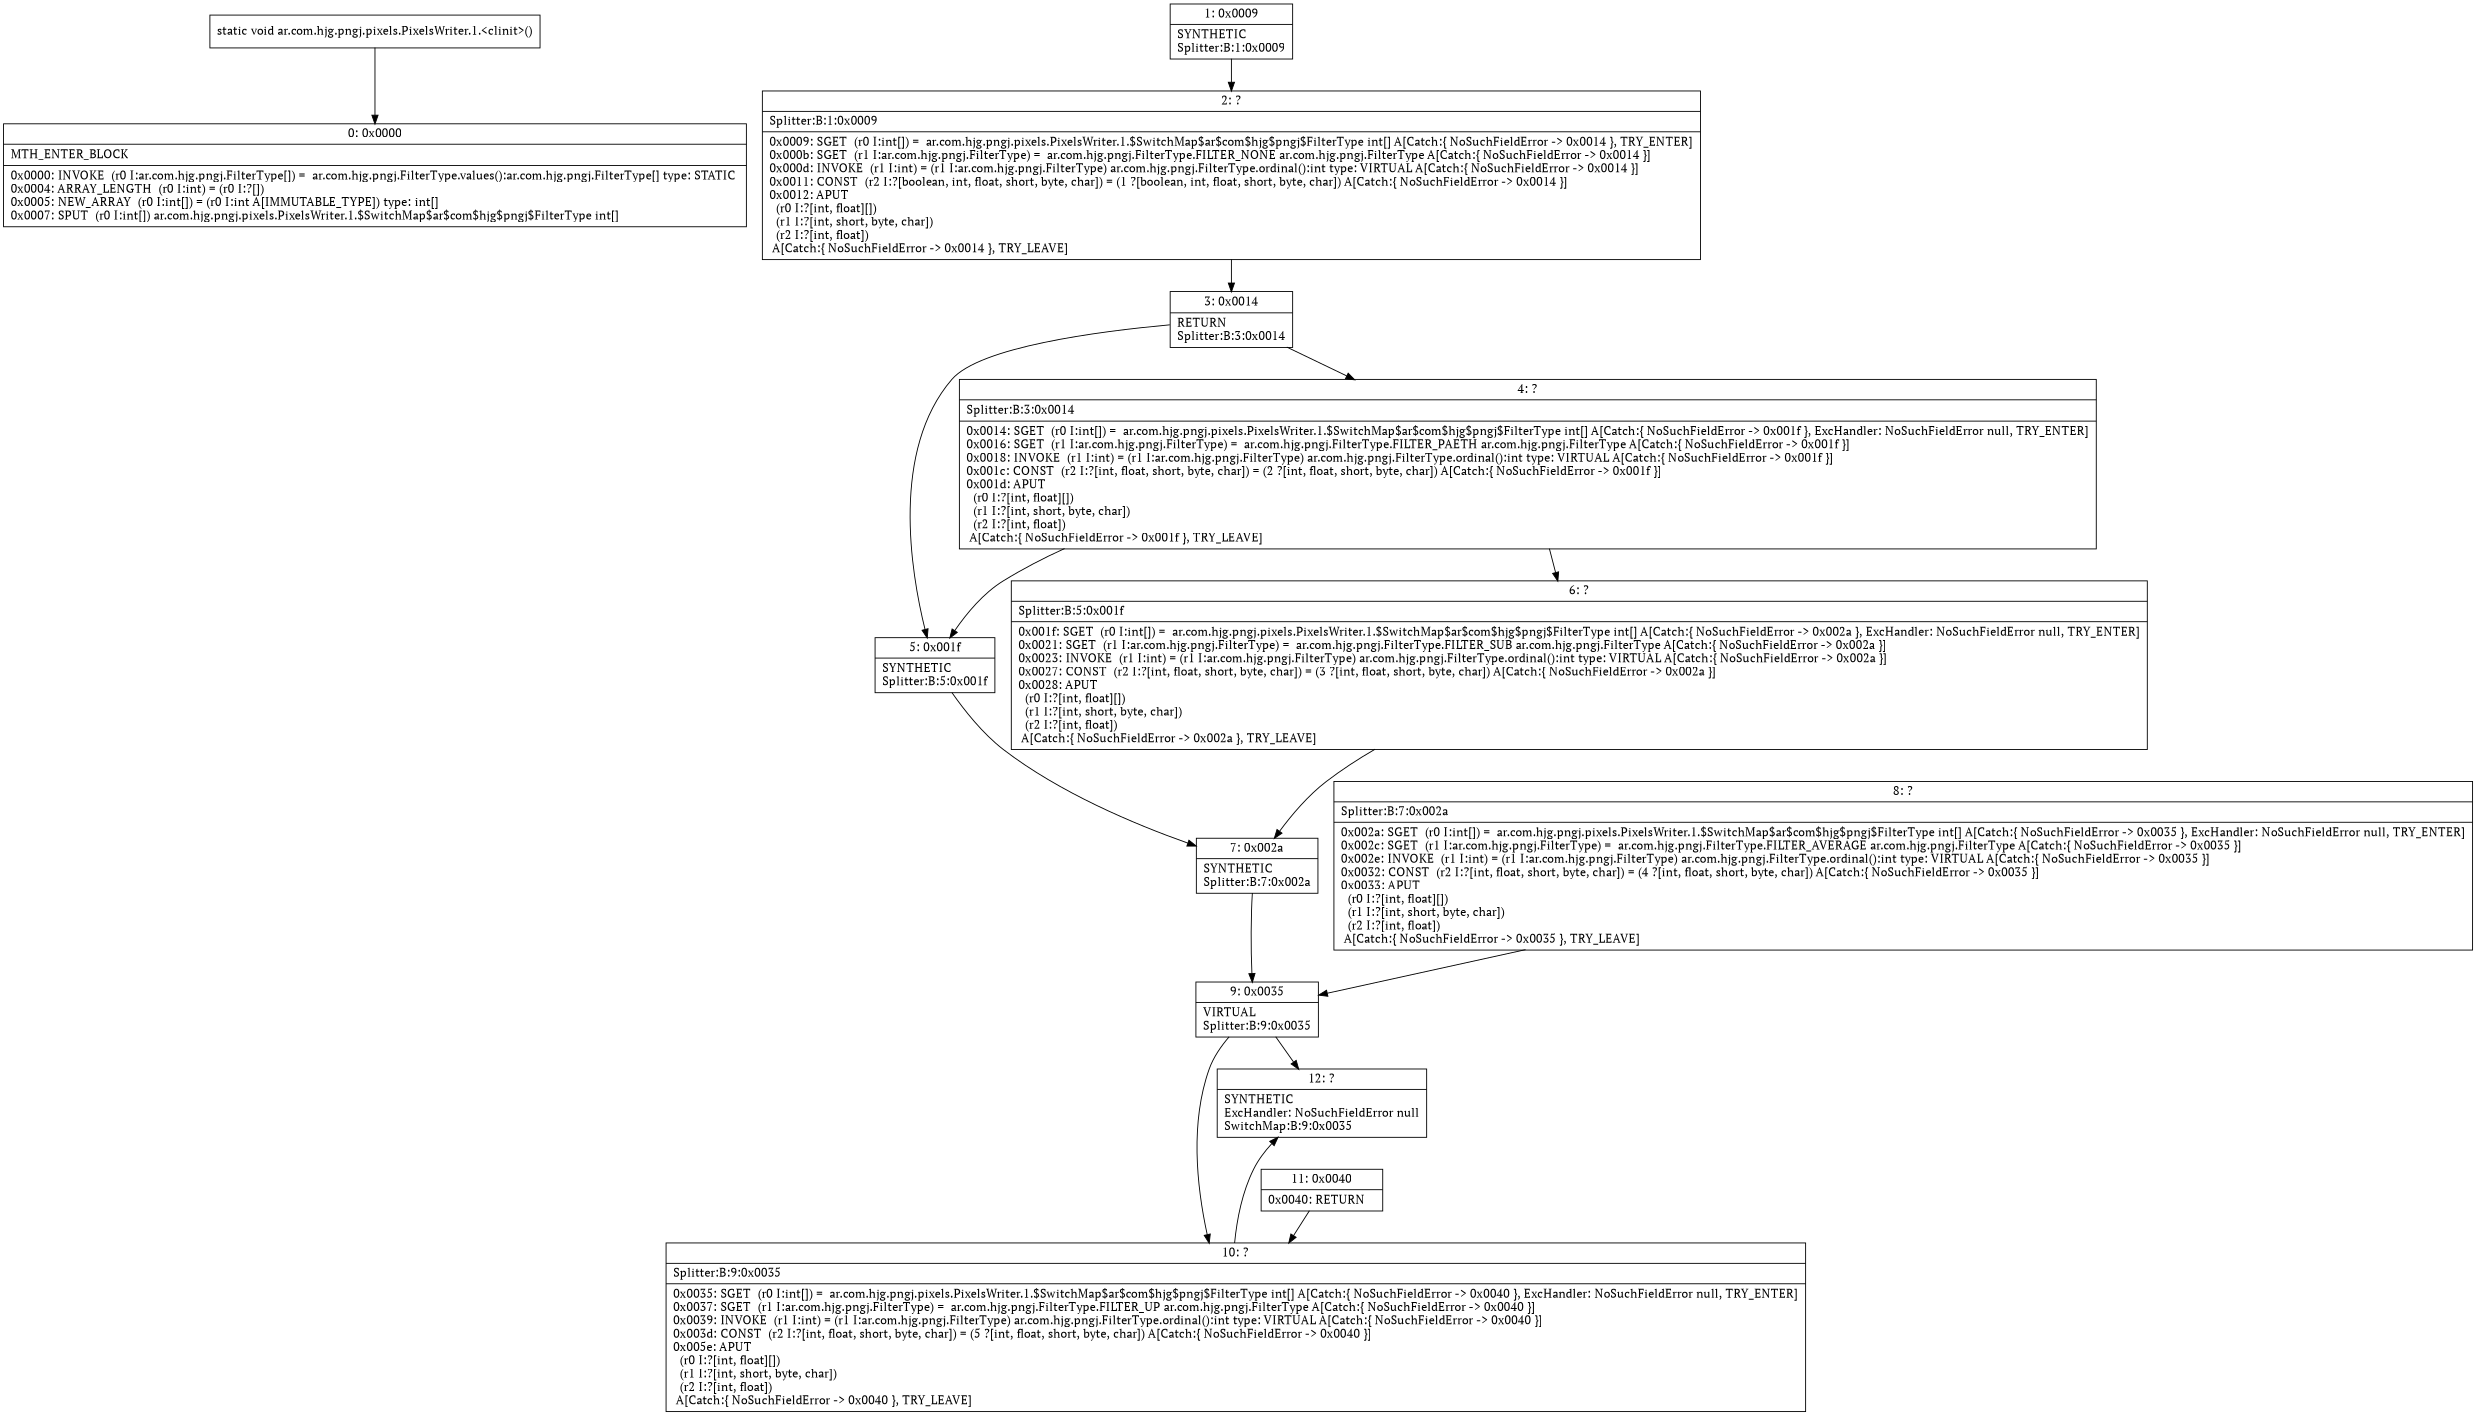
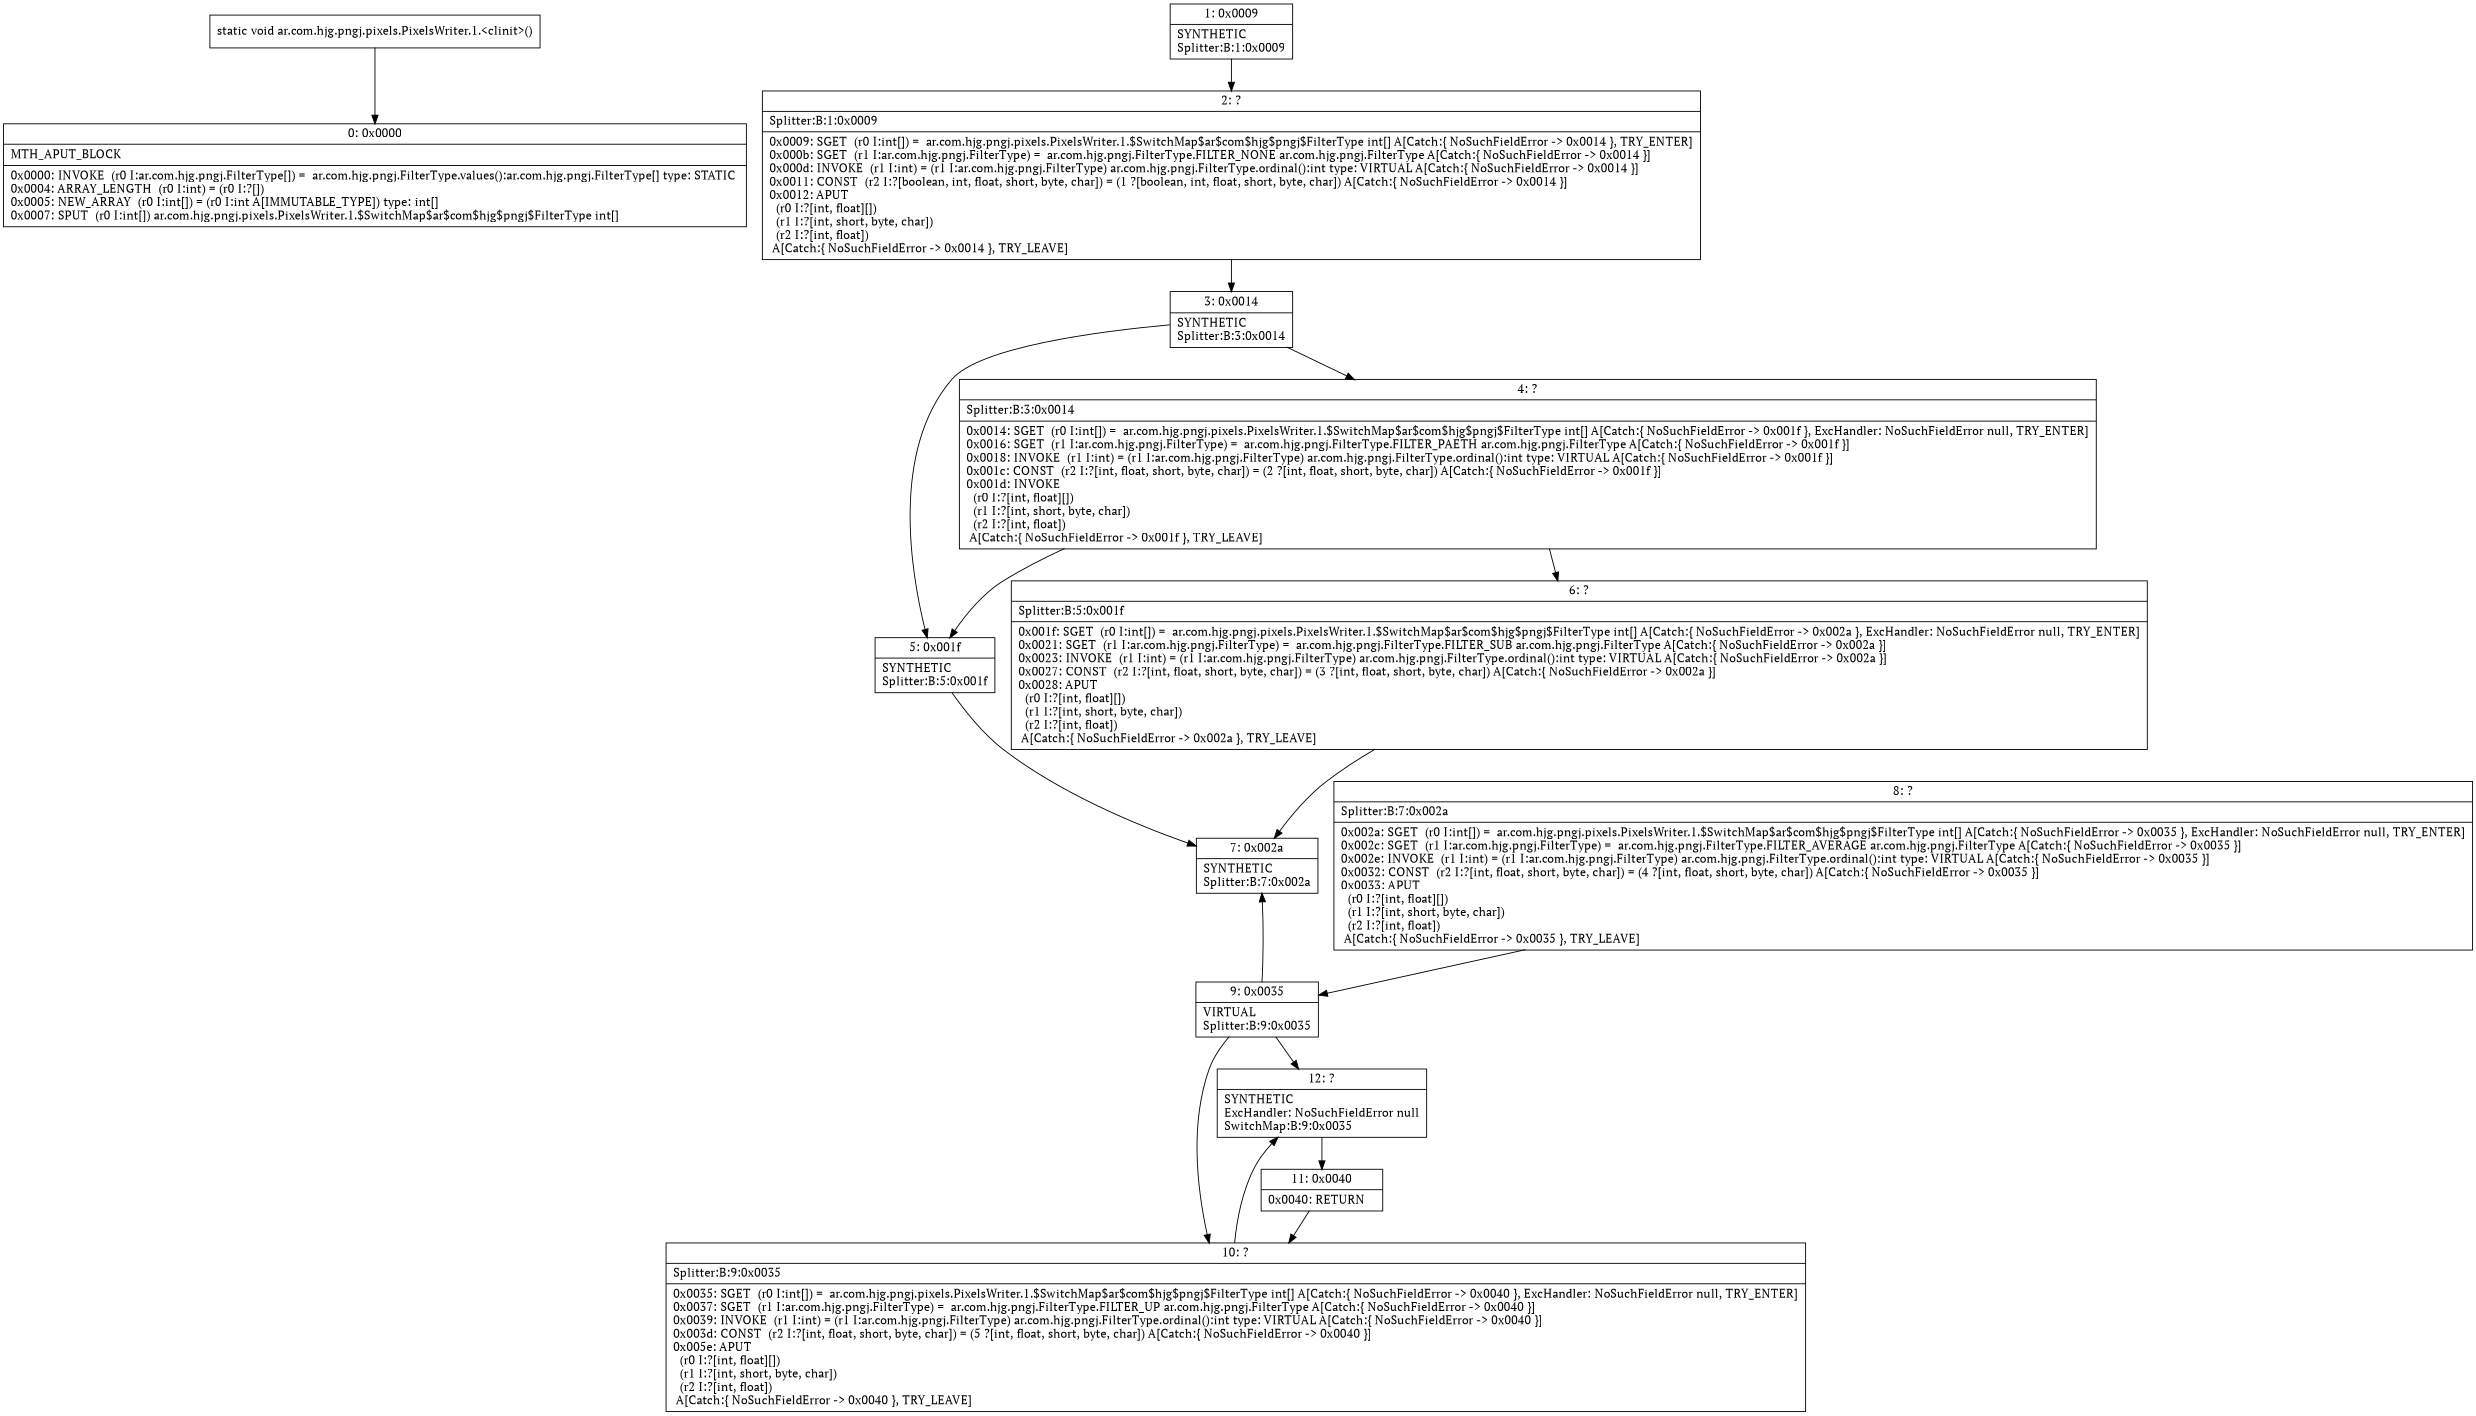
node "0: 0x0000": text "MTH_ENTER_BLOCK" -> "MTH_APUT_BLOCK"
node "3: 0x0014": text "RETURN" -> "SYNTHETIC"
node "4: ?": text "0x001d: APUT" -> "0x001d: INVOKE"
edge "7: 0x002a" -> "9: 0x0035": reversed
edge "12: ?" -> "11: 0x0040": added
